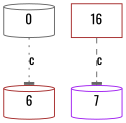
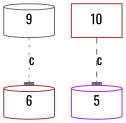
node "0": label "0" -> "9"
node "16": label "16" -> "10"
node "7": label "7" -> "5"
